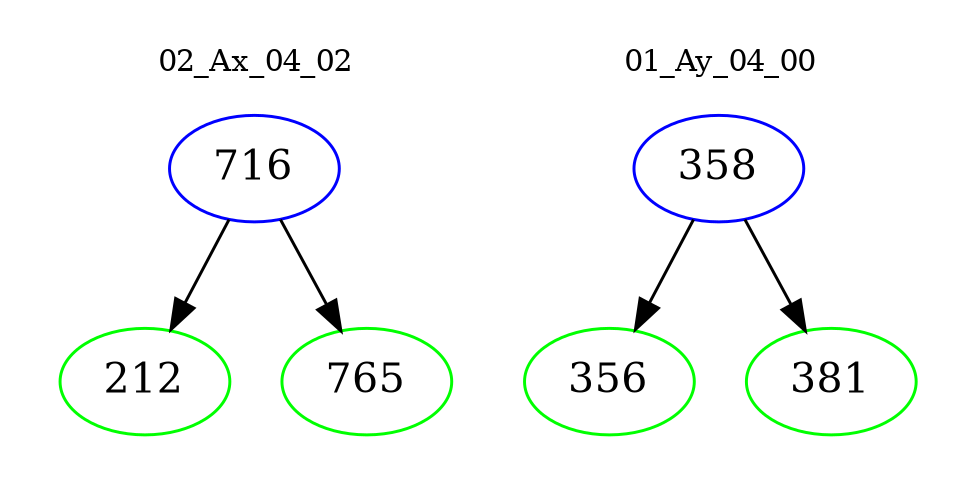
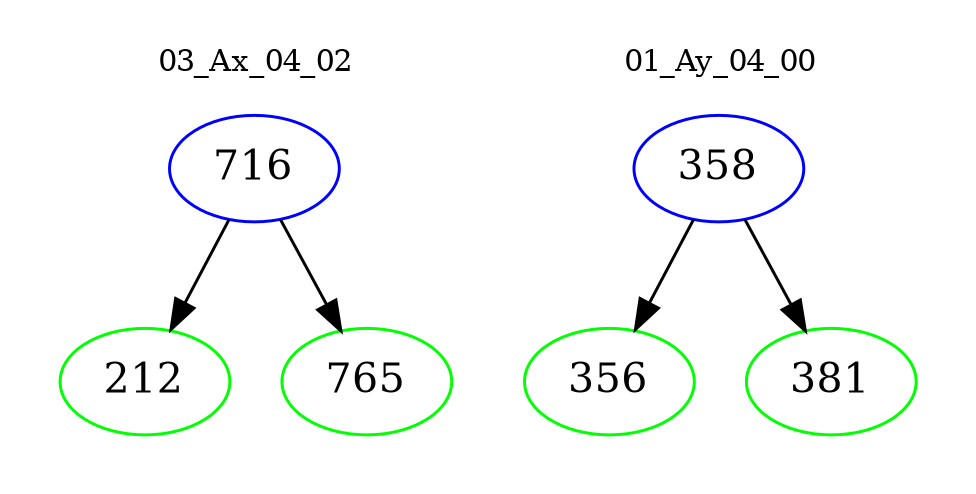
cluster "02_Ax_04_02": label "02_Ax_04_02" -> "03_Ax_04_02"
